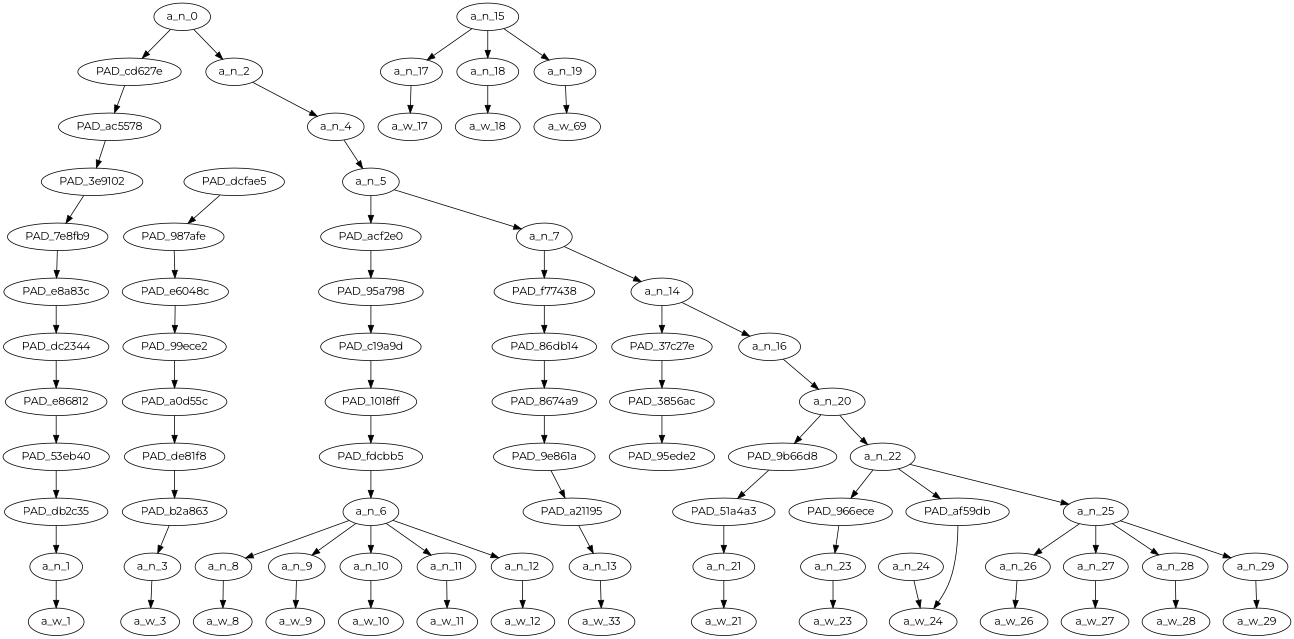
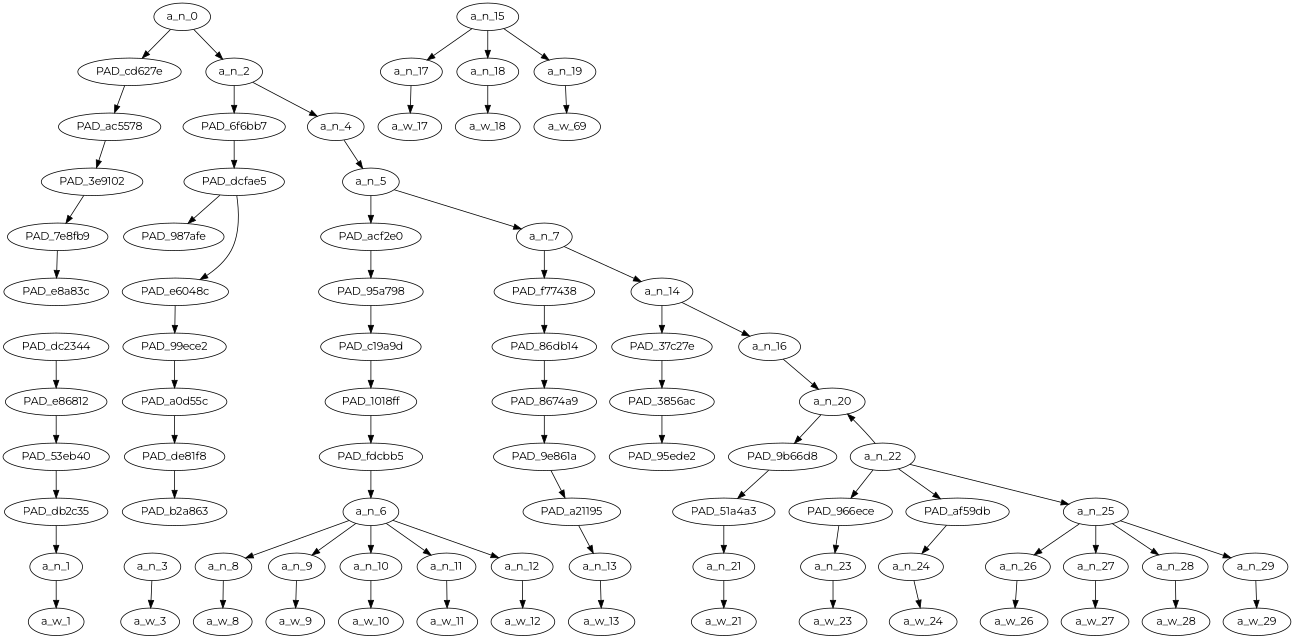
node "PAD_6f6bb7": added
edge "PAD_987afe" -> "PAD_e6048c": now "PAD_dcfae5" -> "PAD_e6048c"
edge "PAD_e8a83c" -> "PAD_dc2344": removed
edge "a_n_20" -> "a_n_22": reversed
edge "PAD_b2a863" -> "a_n_3": removed
edge "PAD_af59db" -> "a_w_24": now "PAD_af59db" -> "a_n_24"
node "a_w_33": label "a_w_33" -> "a_w_13"
